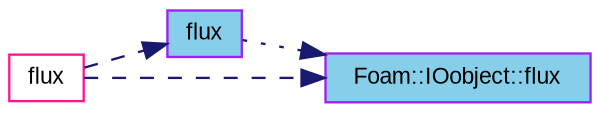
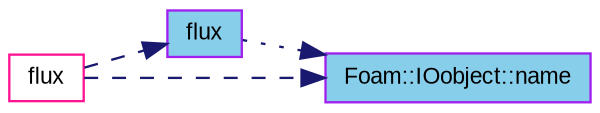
node "Foam::IOobject::flux": label "Foam::IOobject::flux" -> "Foam::IOobject::name"
